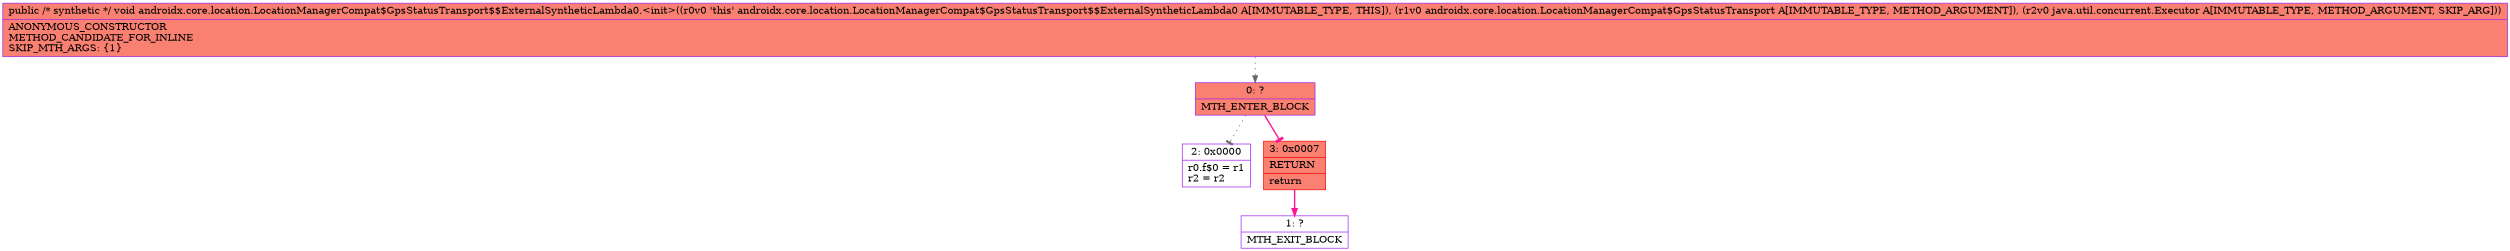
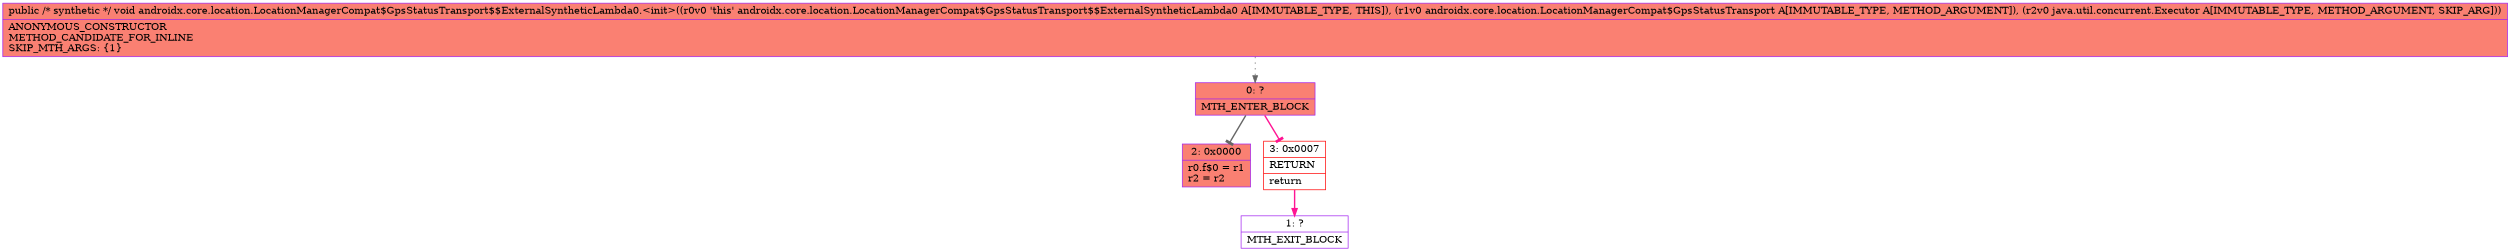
edge "0: ?" -> "2: 0x0000": style dotted -> bold
node "2: 0x0000": fillcolor white -> salmon
node "3: 0x0007": fillcolor salmon -> white
